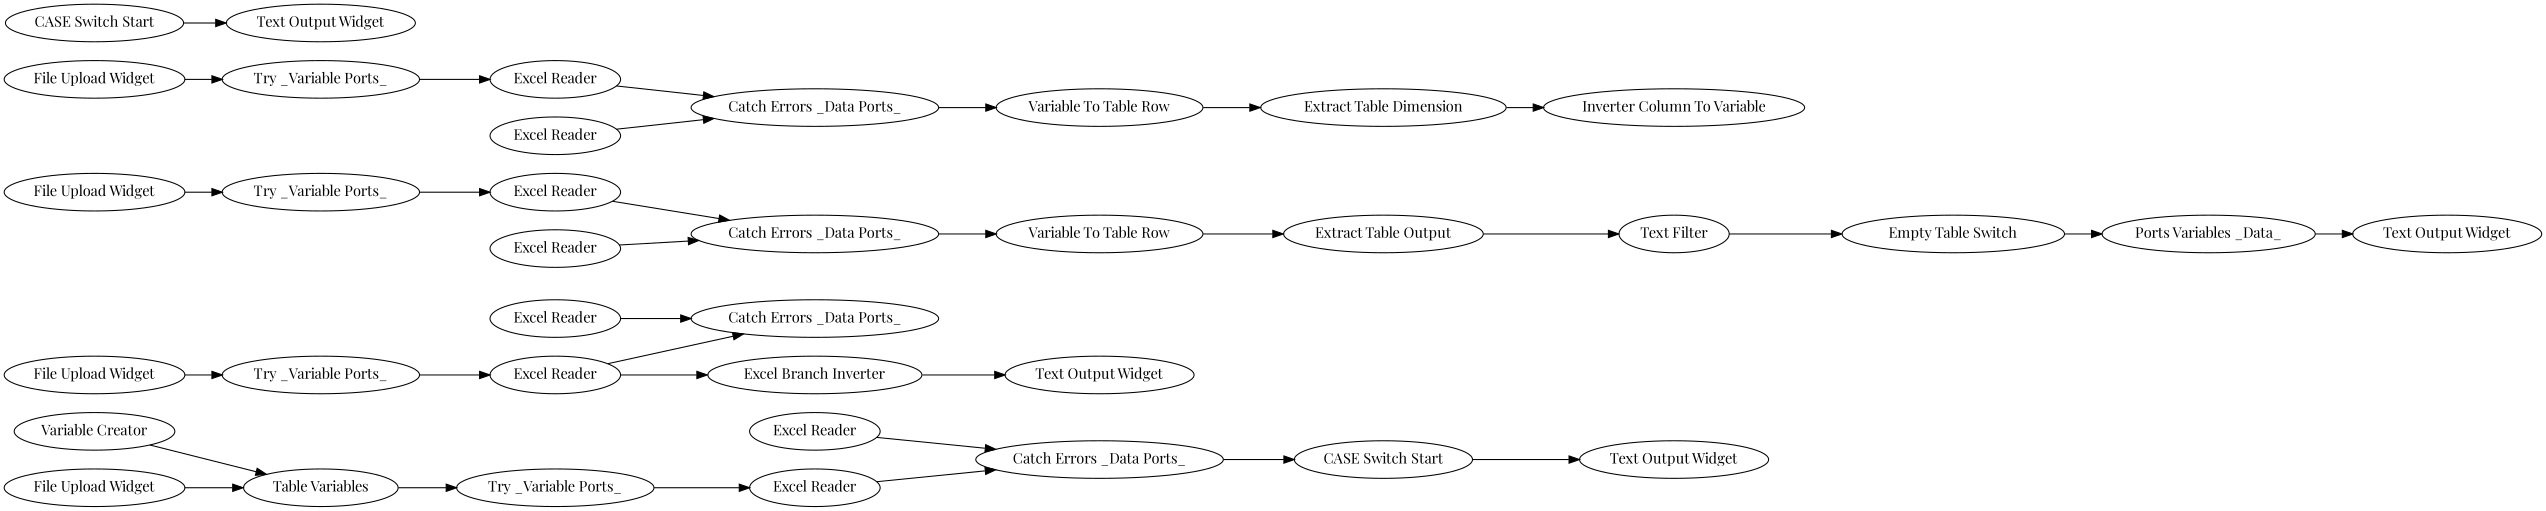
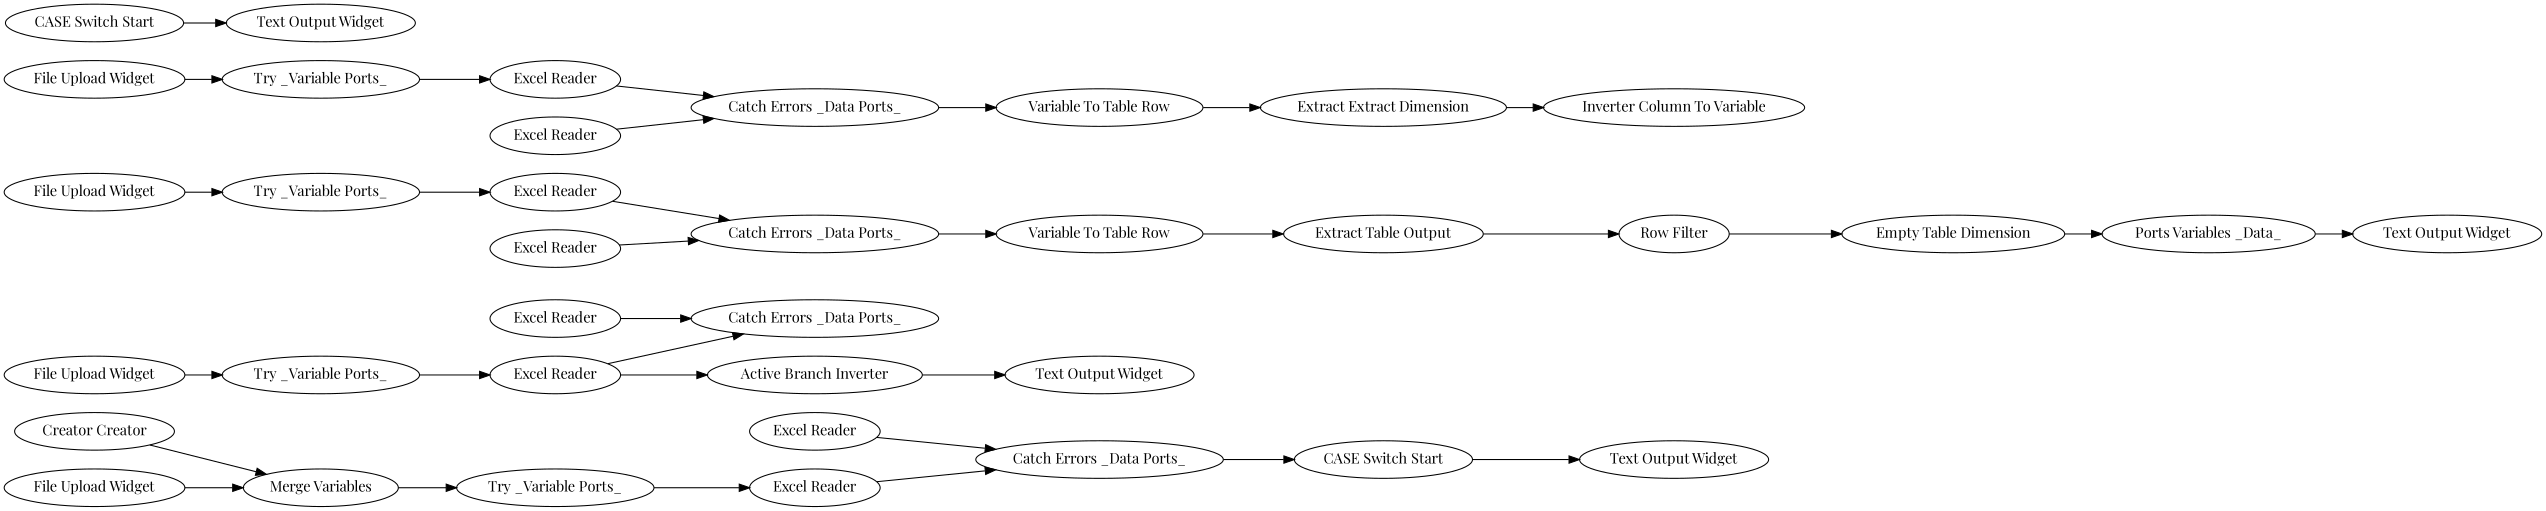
node "Extract Table Dimension": label "Extract Table Dimension" -> "Extract Extract Dimension"
node "Text Filter": label "Text Filter" -> "Row Filter"
node "Empty Table Switch": label "Empty Table Switch" -> "Empty Table Dimension"
node "Excel Branch Inverter": label "Excel Branch Inverter" -> "Active Branch Inverter"
node "Variable Creator": label "Variable Creator" -> "Creator Creator"
node "Table Variables": label "Table Variables" -> "Merge Variables"
